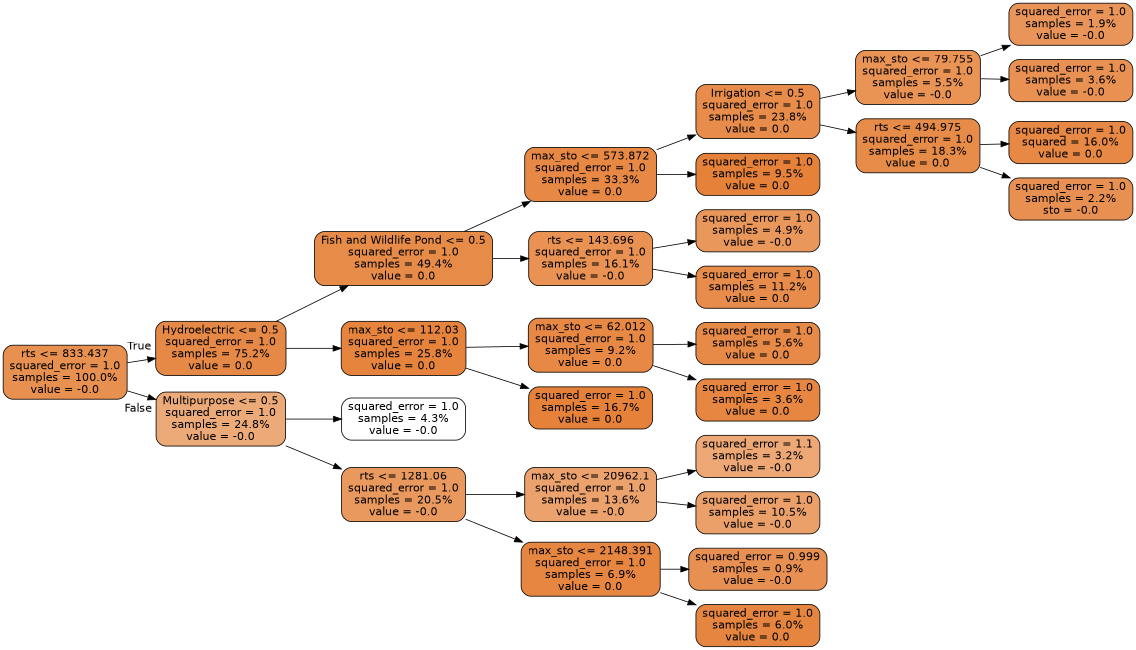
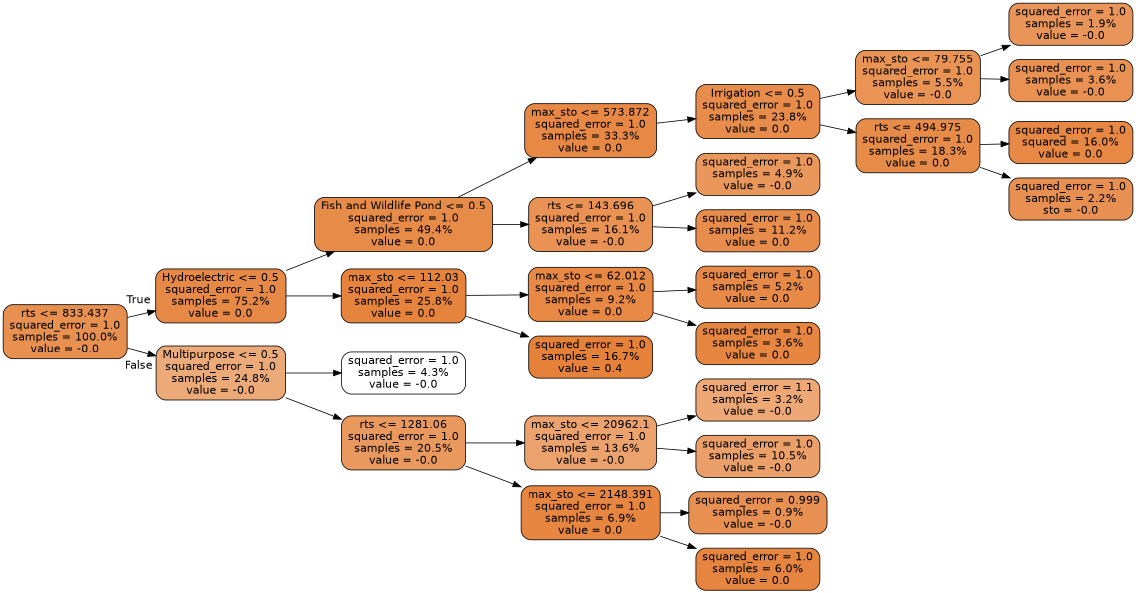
node "squared_error = 1.0 samples = 9.5% value = 0.0": removed
node "squared_error = 1.0 samples = 5.6% value = 0.0": label "squared_error = 1.0 samples = 5.6% value = 0.0" -> "squared_error = 1.0 samples = 5.2% value = 0.0"
node "squared_error = 1.0 samples = 16.7% value = 0.0": label "squared_error = 1.0 samples = 16.7% value = 0.0" -> "squared_error = 1.0 samples = 16.7% value = 0.4"
